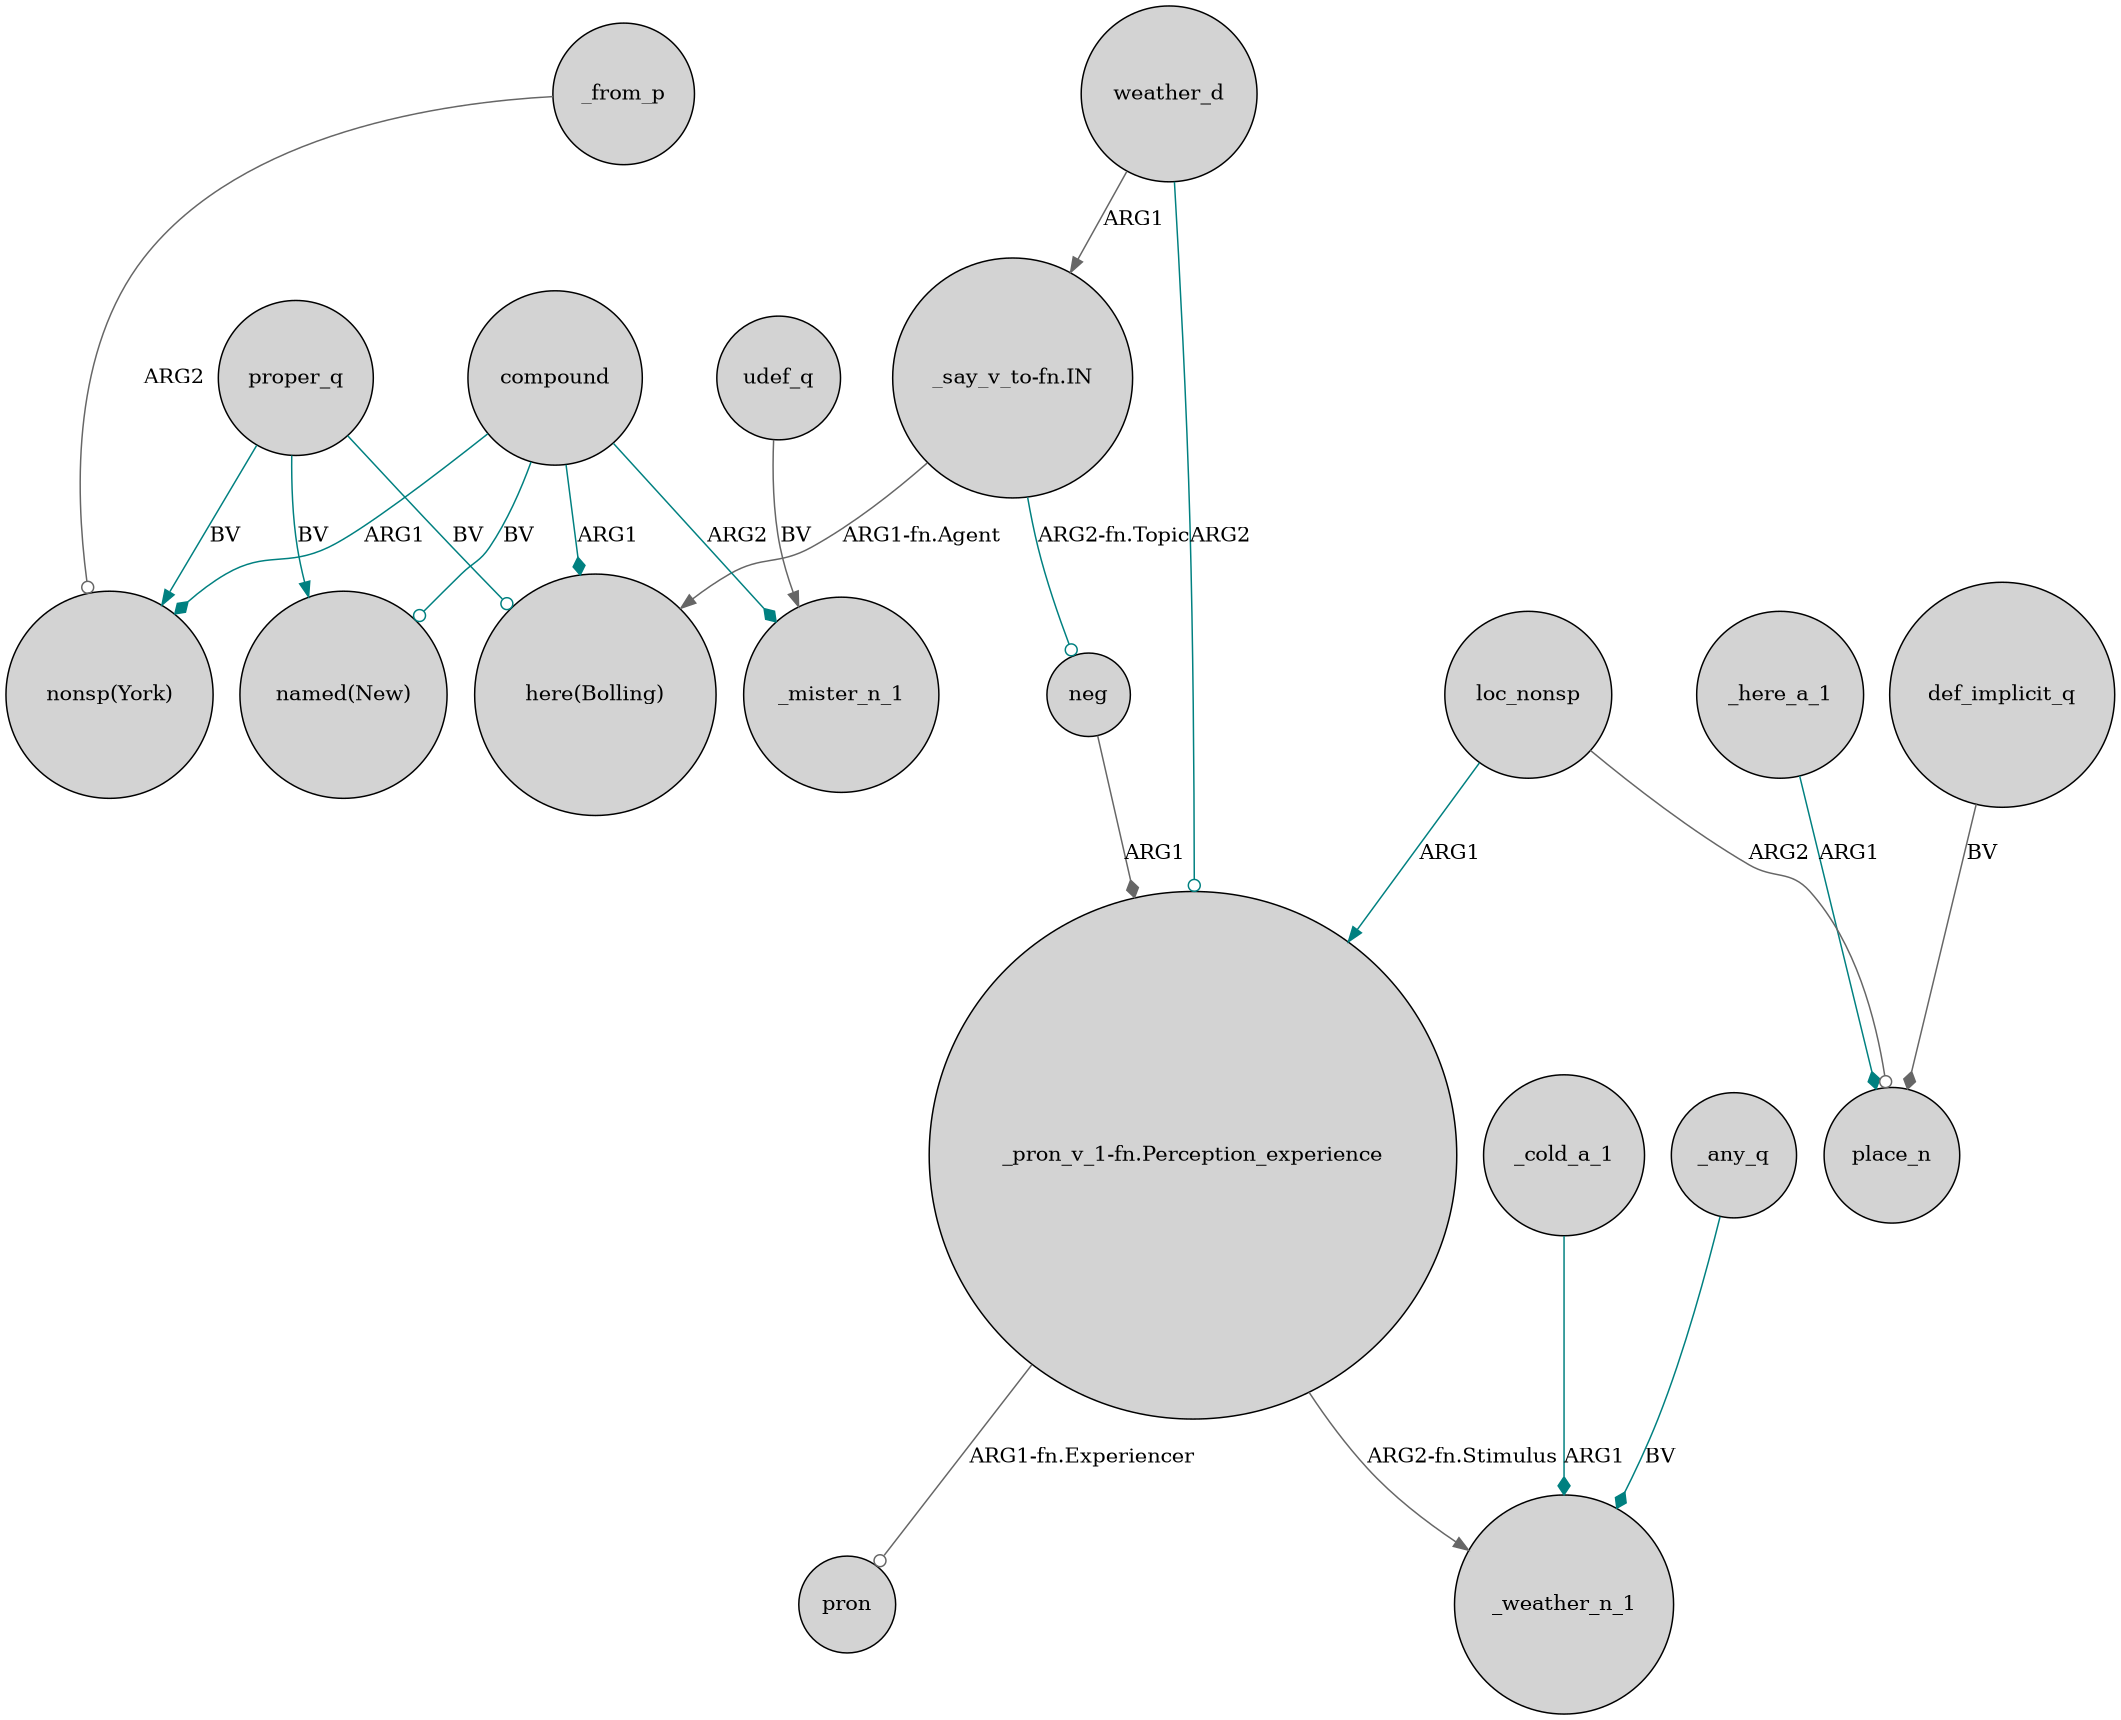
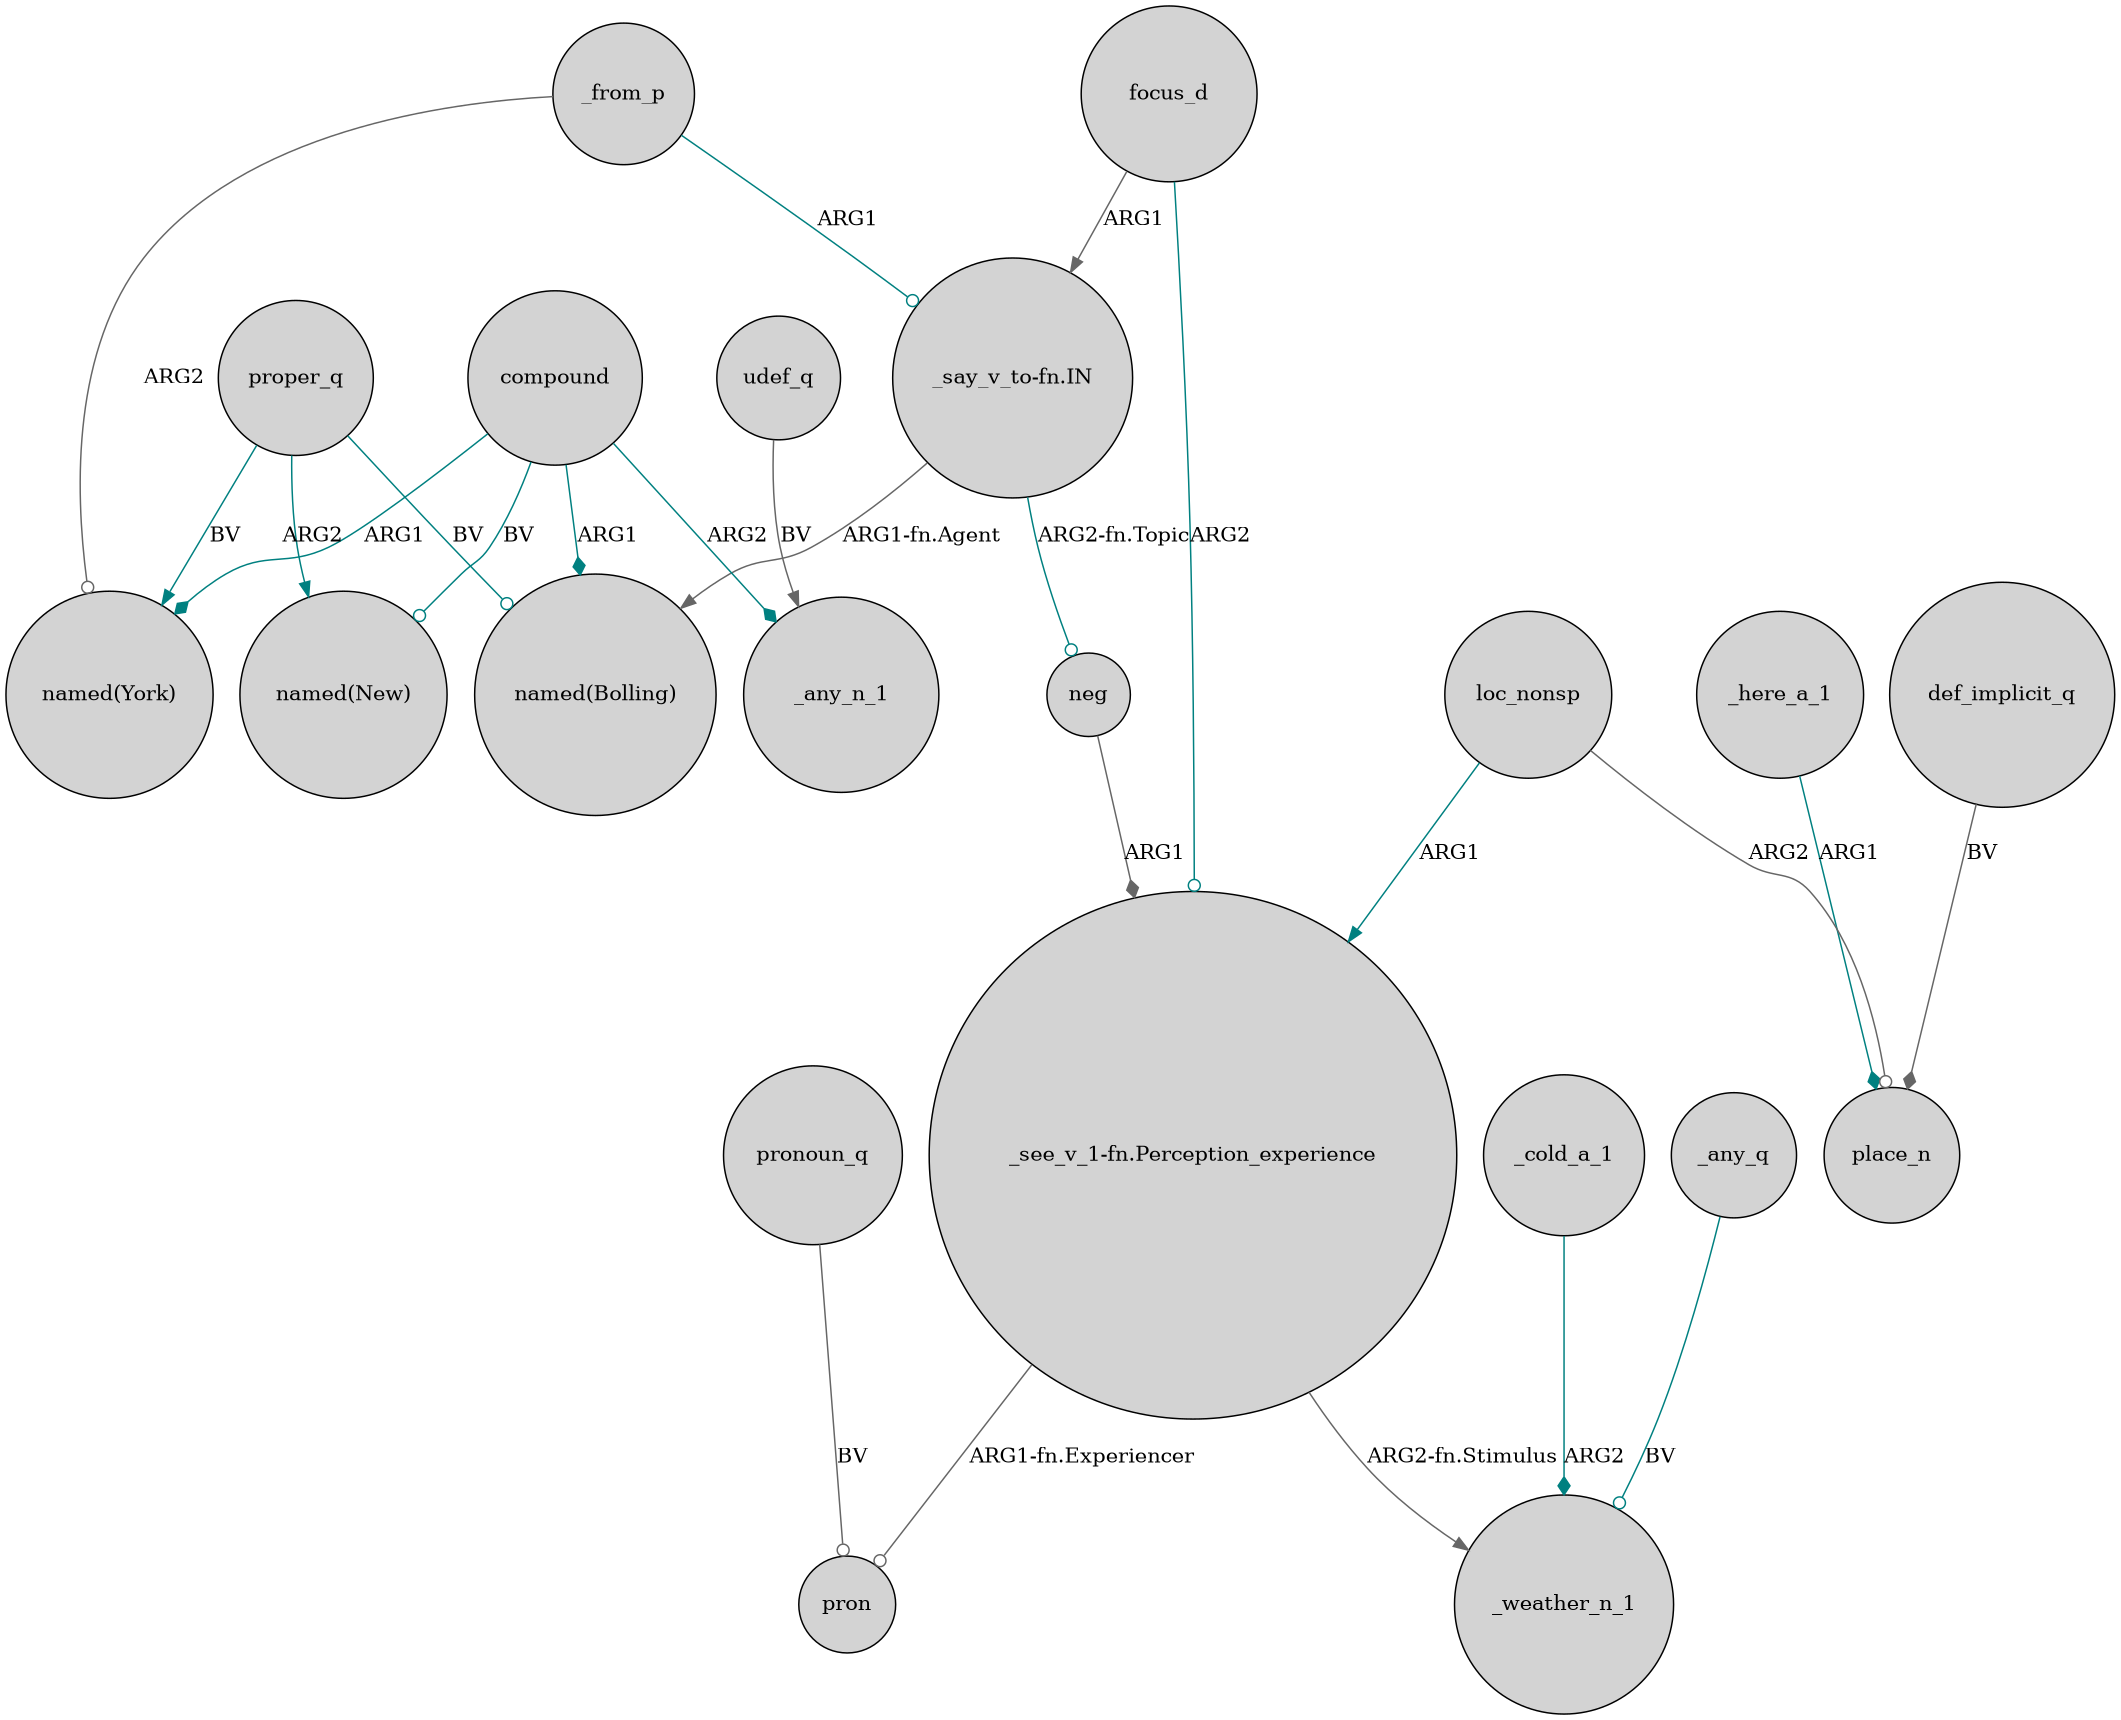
node "weather_d": label "weather_d" -> "focus_d"
edge "_from_p" -> "_say_v_to-fn.IN": added, label "ARG1"
edge "proper_q" -> "named(New)": label "BV" -> "ARG2"
node "nonsp(York)": label "nonsp(York)" -> "named(York)"
node "here(Bolling)": label "here(Bolling)" -> "named(Bolling)"
node "_mister_n_1": label "_mister_n_1" -> "_any_n_1"
node "pronoun_q": added
node "_pron_v_1-fn.Perception_experience": label "_pron_v_1-fn.Perception_experience" -> "_see_v_1-fn.Perception_experience"
edge "_any_q" -> "_weather_n_1": arrowhead diamond -> odot
edge "_cold_a_1" -> "_weather_n_1": label "ARG1" -> "ARG2"
